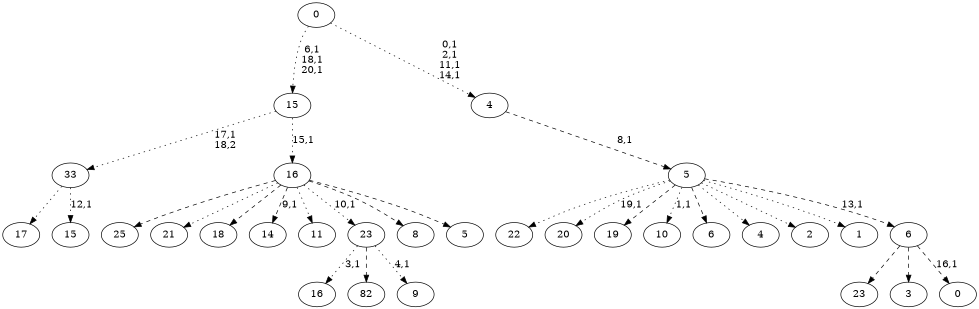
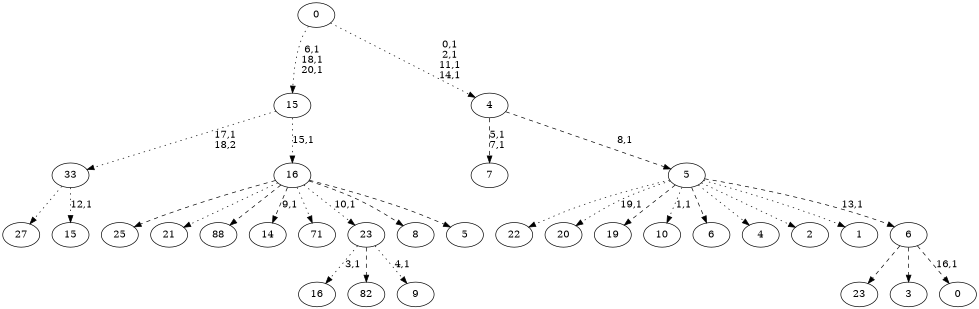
node "7": added
node "17": label "17" -> "27"
node "18": label "18" -> "88"
node "11": label "11" -> "71"
